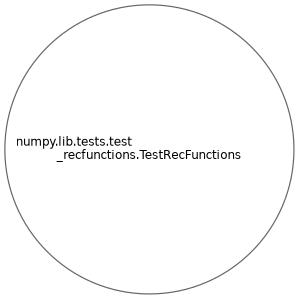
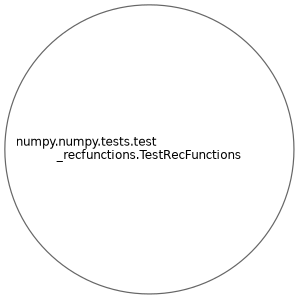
node "numpy.lib.tests.test _recfunctions.TestRecFunctions": label "numpy.lib.tests.test _recfunctions.TestRecFunctions" -> "numpy.numpy.tests.test _recfunctions.TestRecFunctions"
